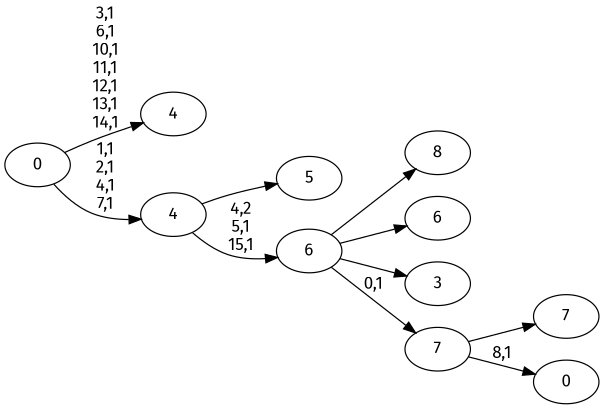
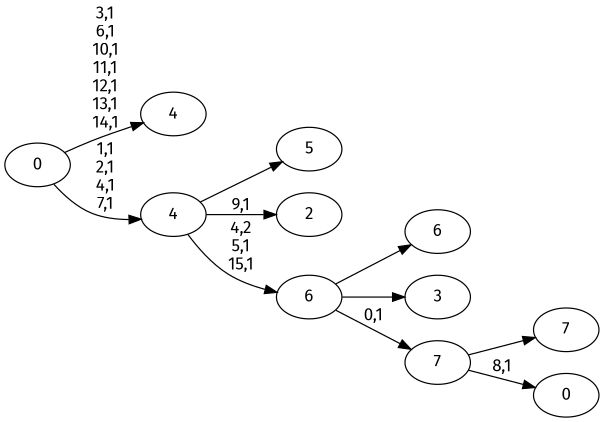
node "8": removed
node "2": added
